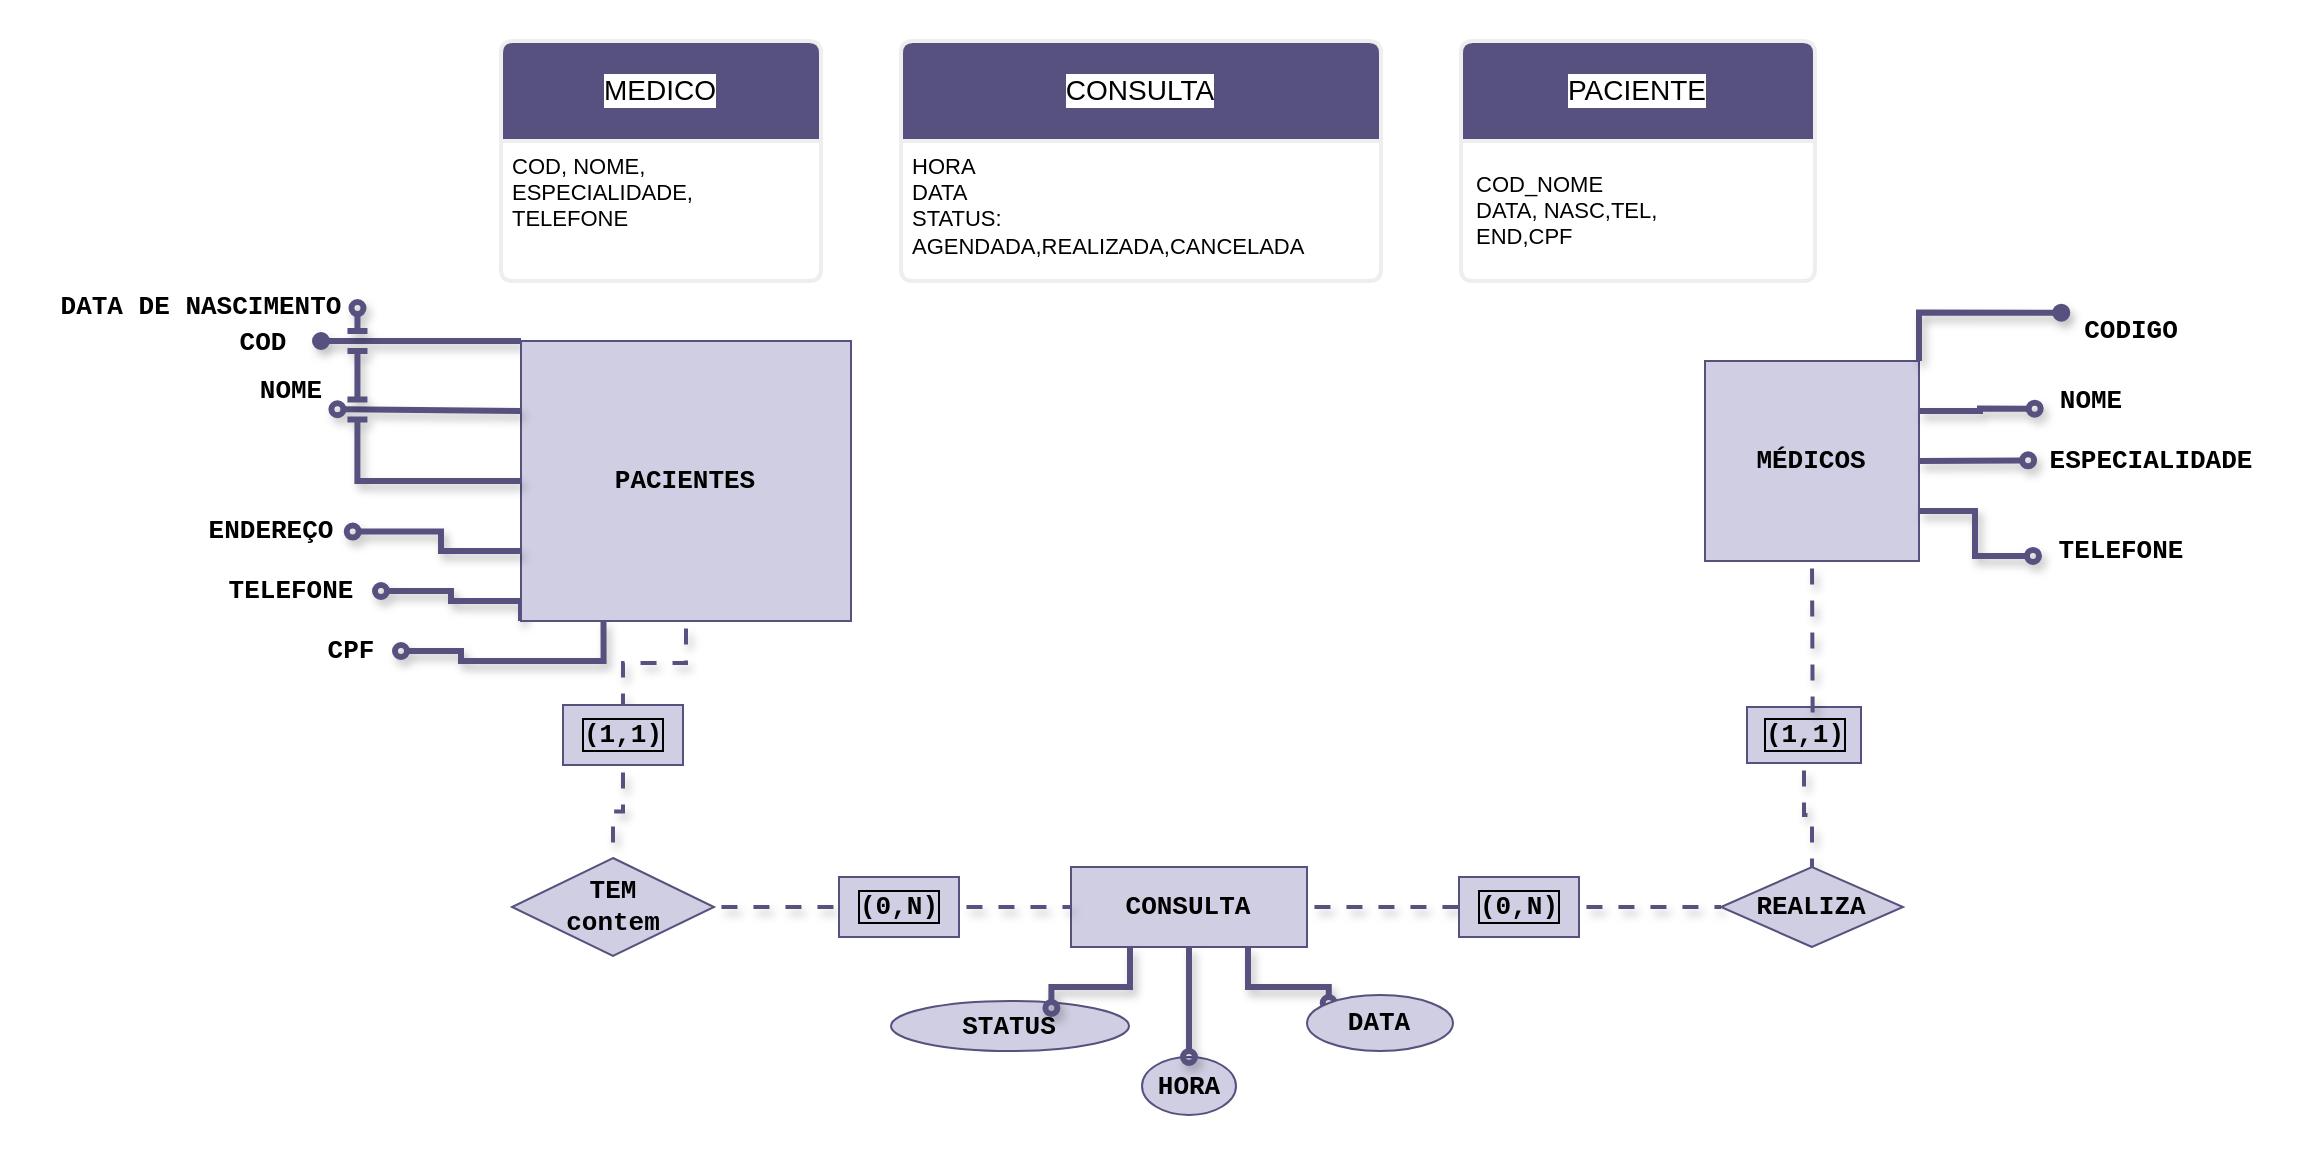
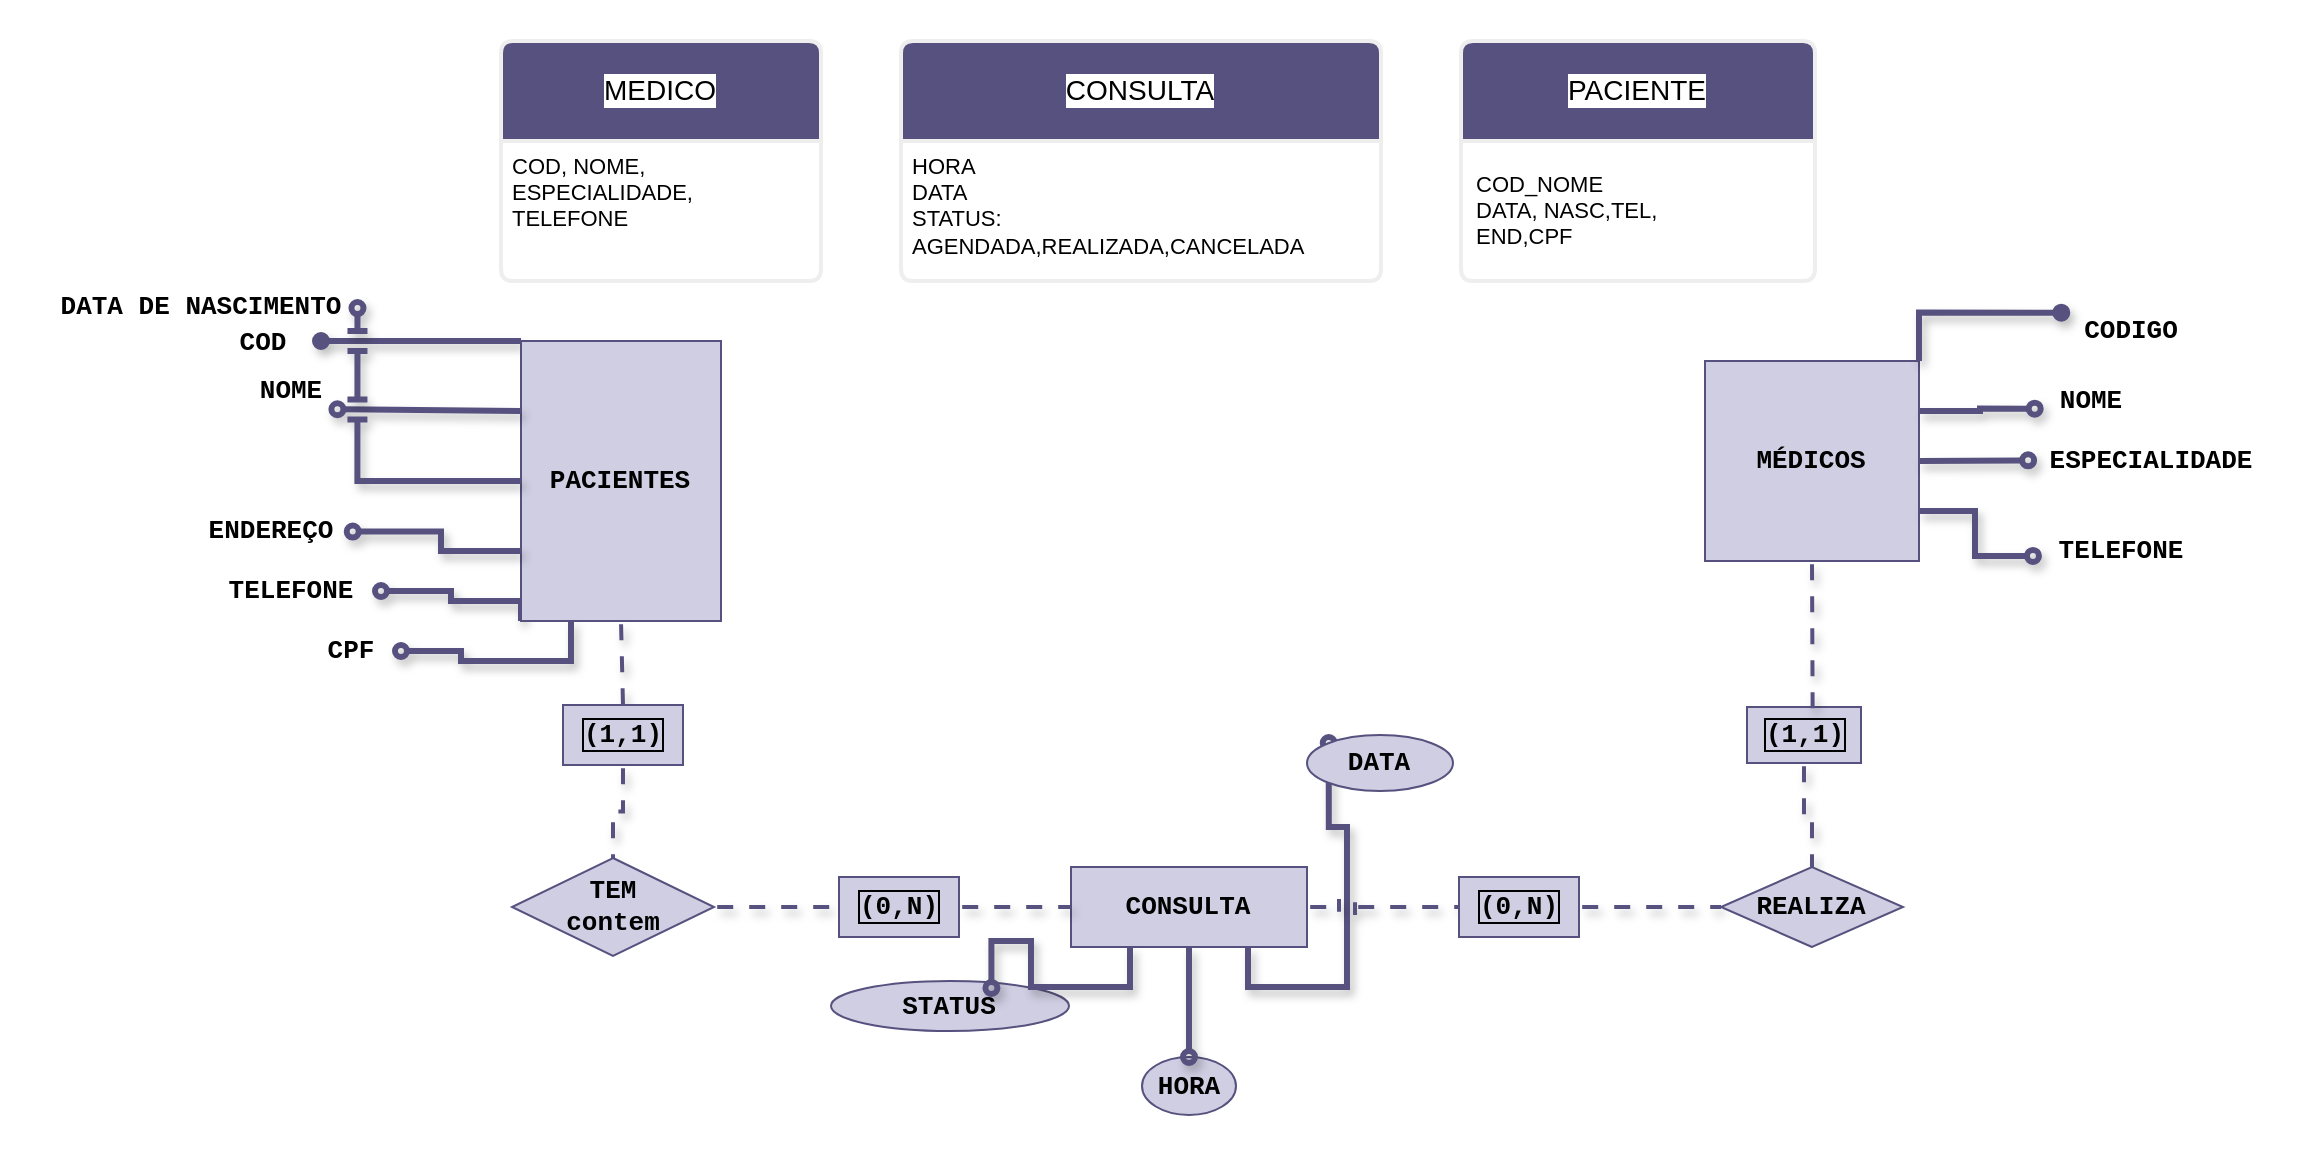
node "PACIENTES": size 330x280 -> 200x280
node "DATA": moved (1380, 1023) -> (1380, 763)
node "STATUS": moved (1010, 1026) -> (950, 1006)
